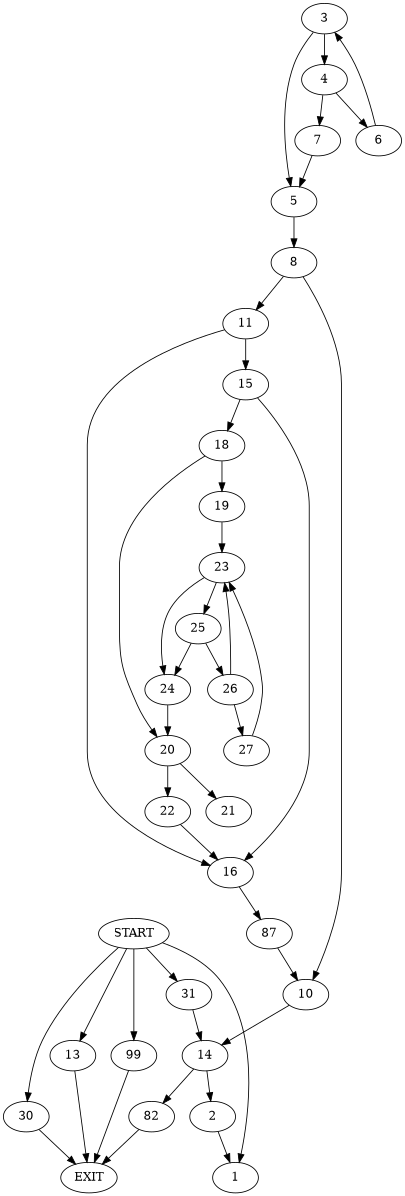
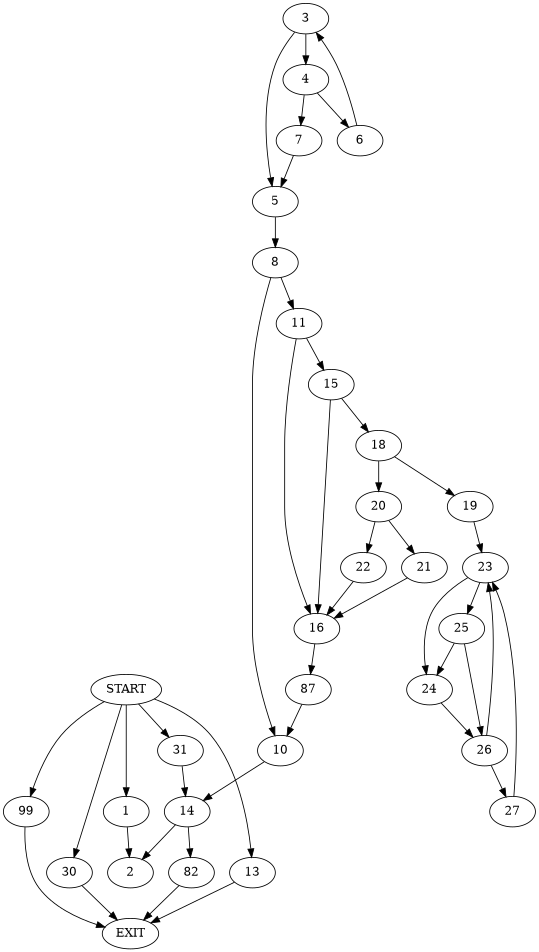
edge "21" -> "16": added
edge "24" -> "20": now "24" -> "26"
edge "2" -> "1": reversed
